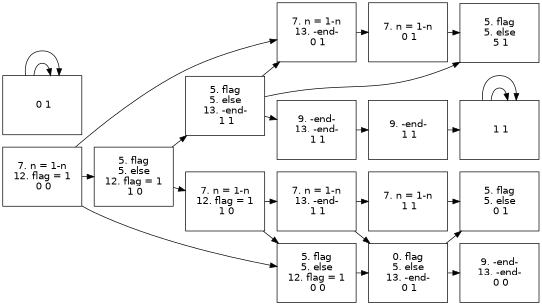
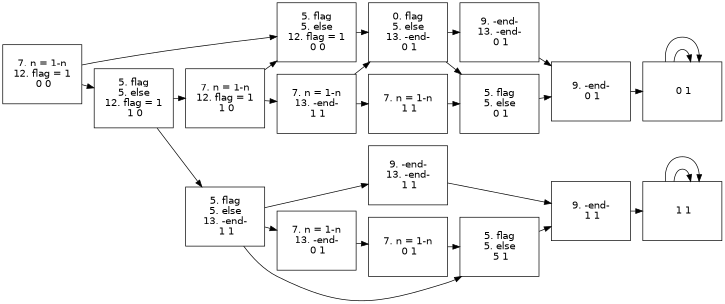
edge "7. n = 1-n 12. flag = 1 0 0" -> "7. n = 1-n 13. -end- 0 1": removed
node "9. -end- 0 1": added
edge "5. flag 5. else 5 1" -> "9. -end- 1 1": added
node "9. -end- 13. -end- 0 0": label "9. -end- 13. -end- 0 0" -> "9. -end- 13. -end- 0 1"
